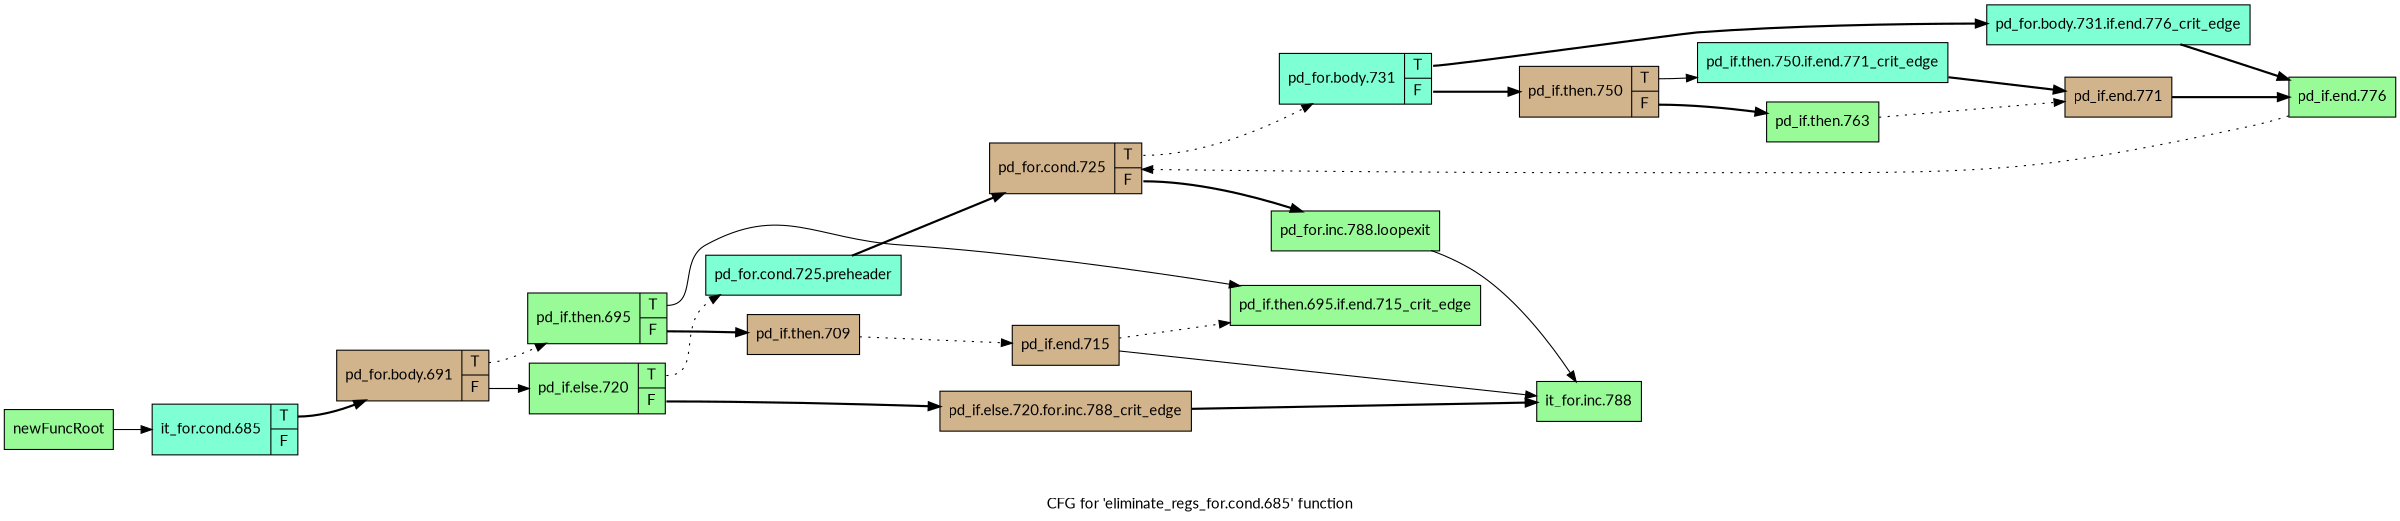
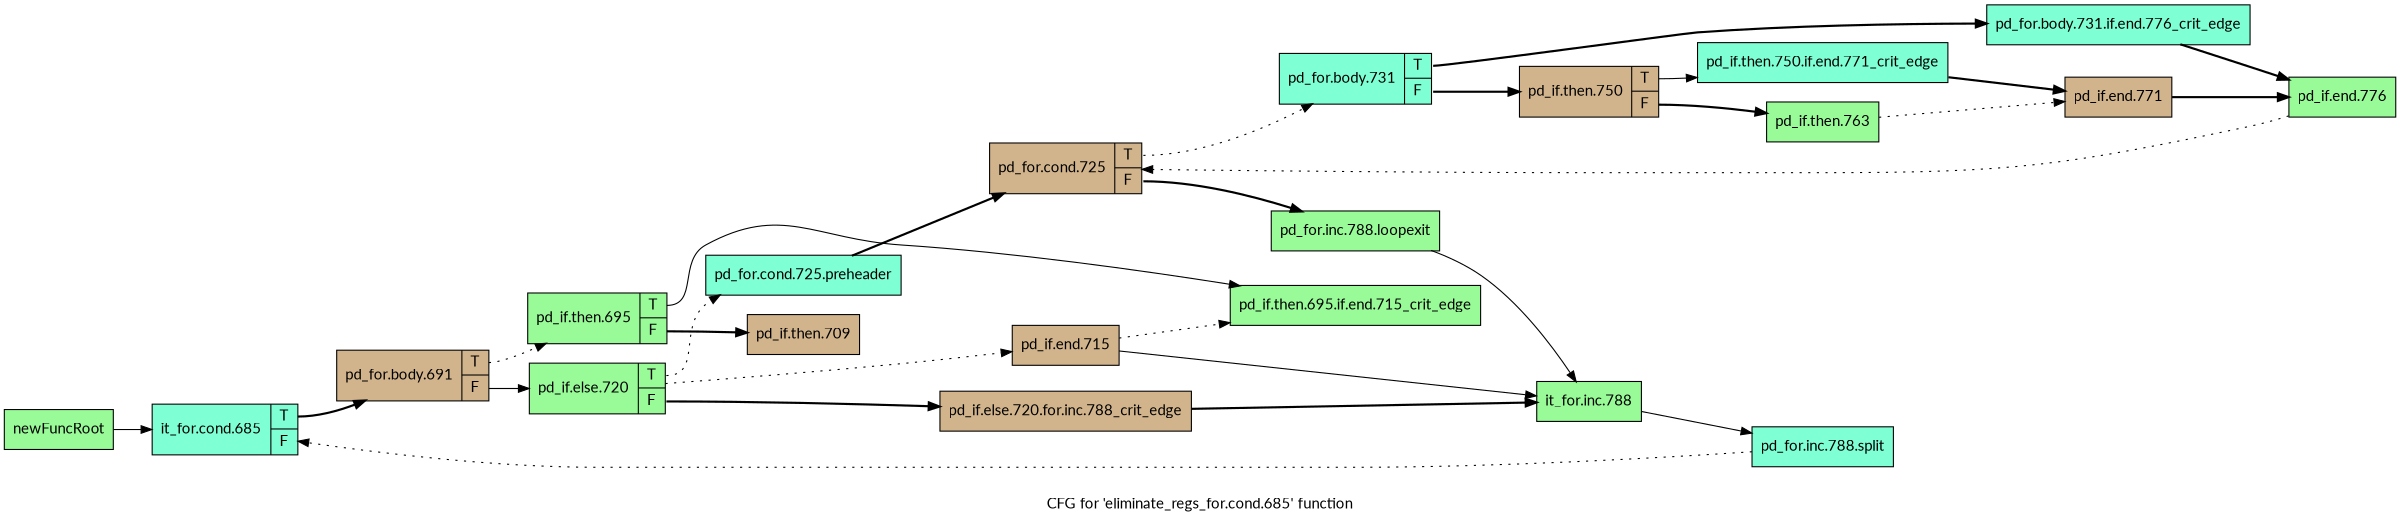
edge "pd_if.then.709" -> "pd_if.end.715": now "pd_if.else.720" -> "pd_if.end.715"
node "pd_for.inc.788.split": added
